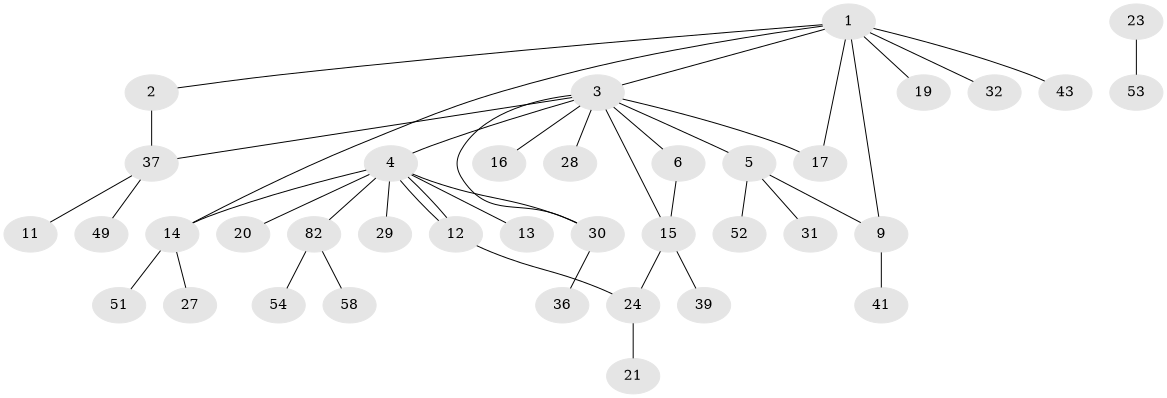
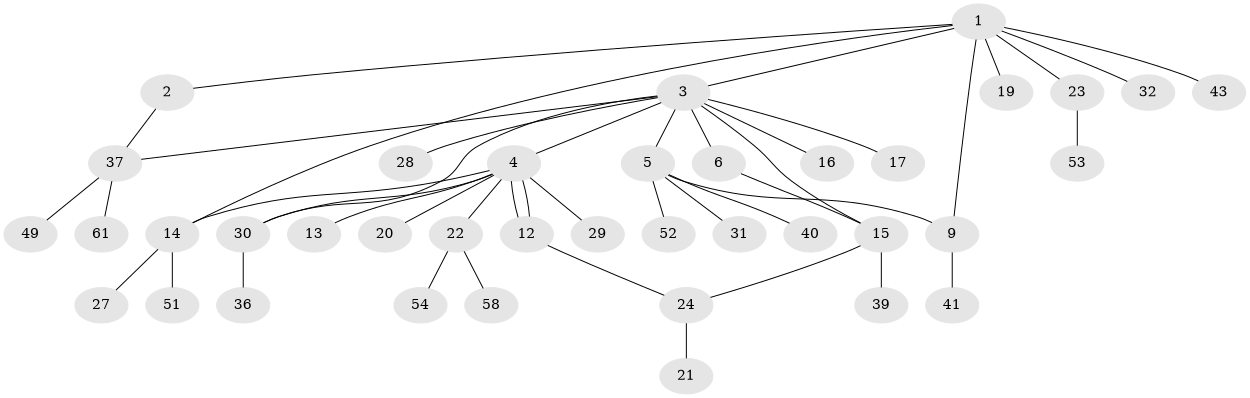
edge "1" -- "17": now "1" -- "23"
node "11": label "11" -> "61"
node "82": label "82" -> "22"
node "40": added
